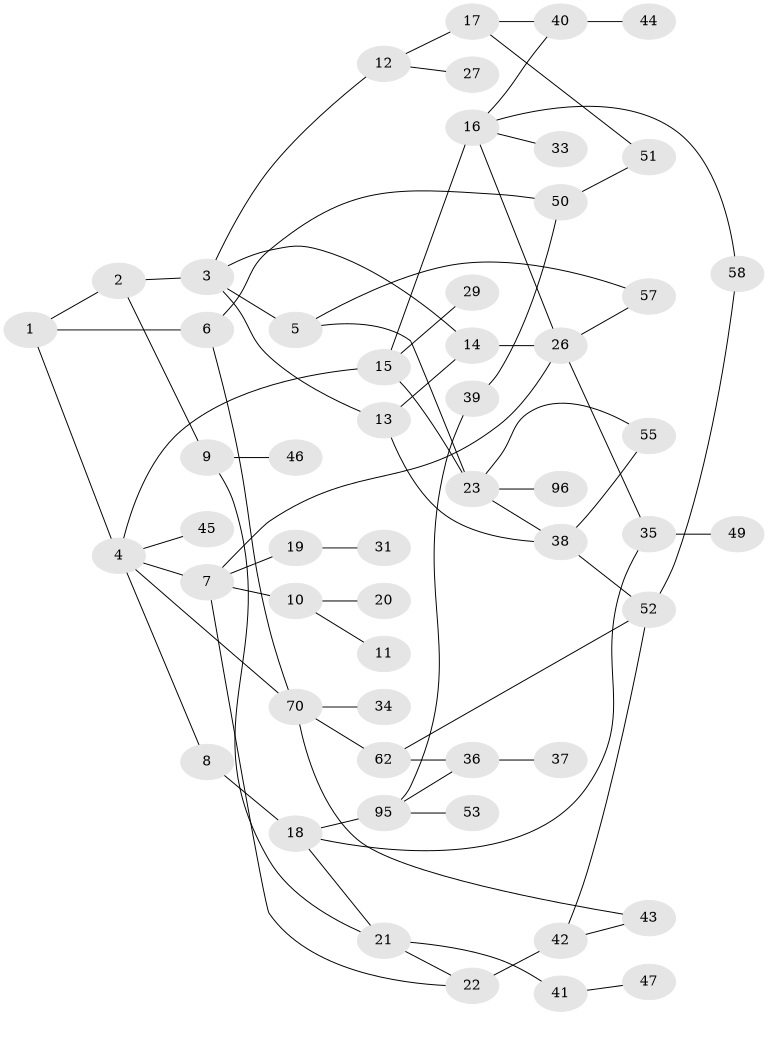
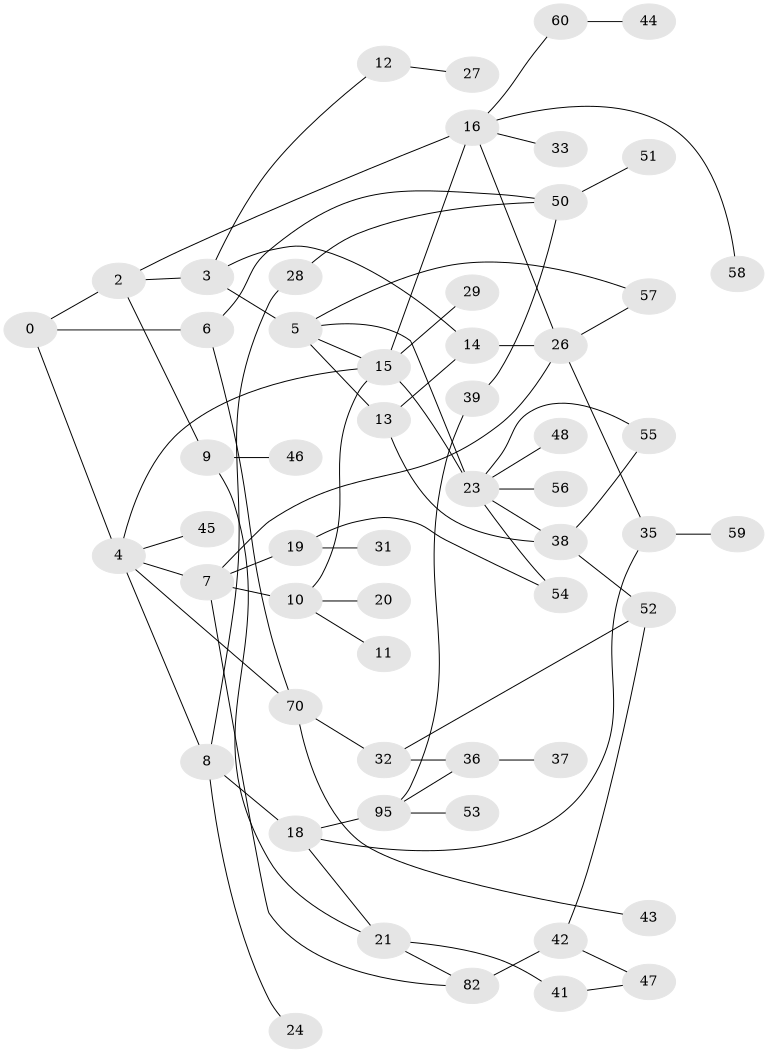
node "17": removed
node "40": label "40" -> "60"
edge "16" -- "2": added
node "28": added
node "1": label "1" -> "0"
edge "5" -- "15": added
edge "3" -- "13": now "5" -- "13"
node "48": added
edge "58" -- "52": removed
edge "15" -- "10": added
node "96": label "96" -> "56"
node "49": label "49" -> "59"
node "54": added
node "34": removed
node "62": label "62" -> "32"
edge "43" -- "42": now "47" -- "42"
node "22": label "22" -> "82"
node "24": added
